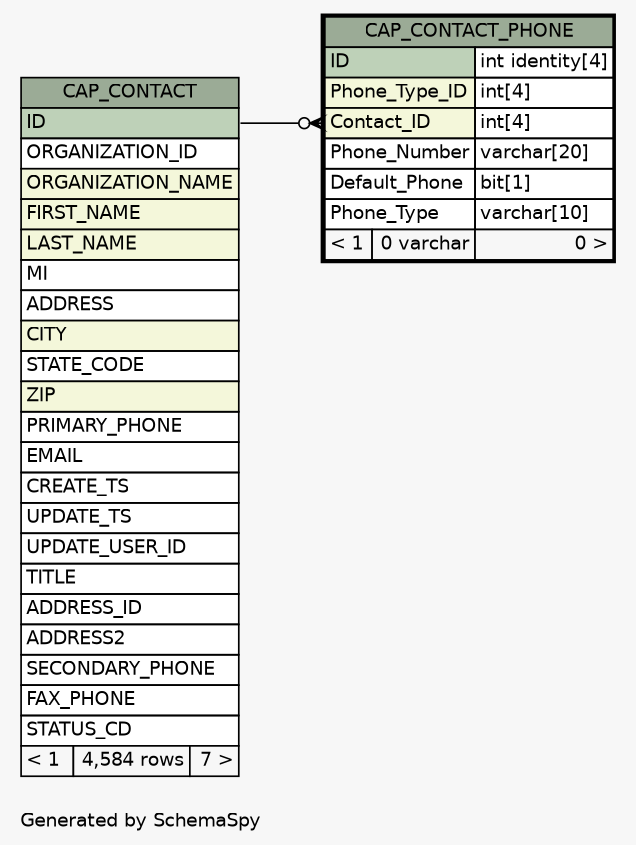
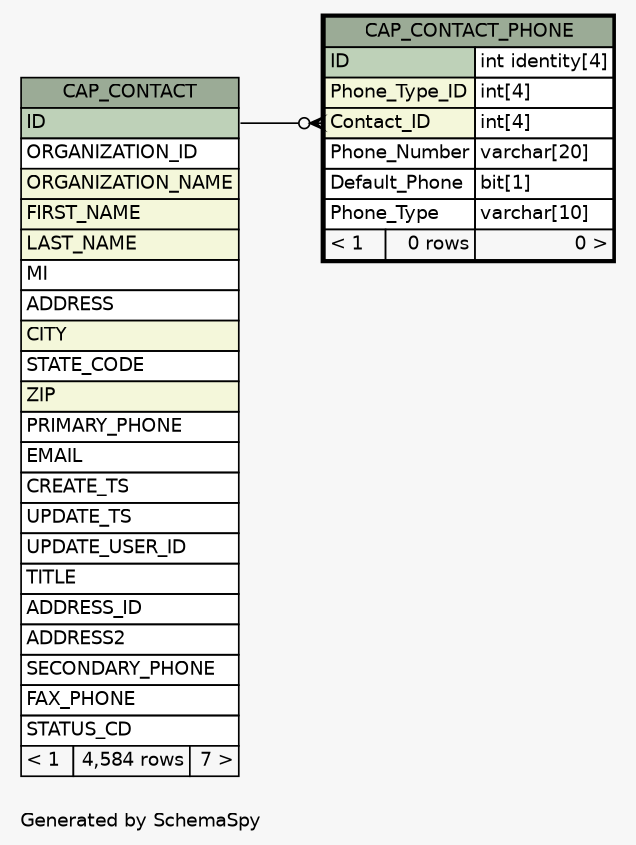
node "CAP_CONTACT_PHONE": text "0 varchar" -> "0 rows"
